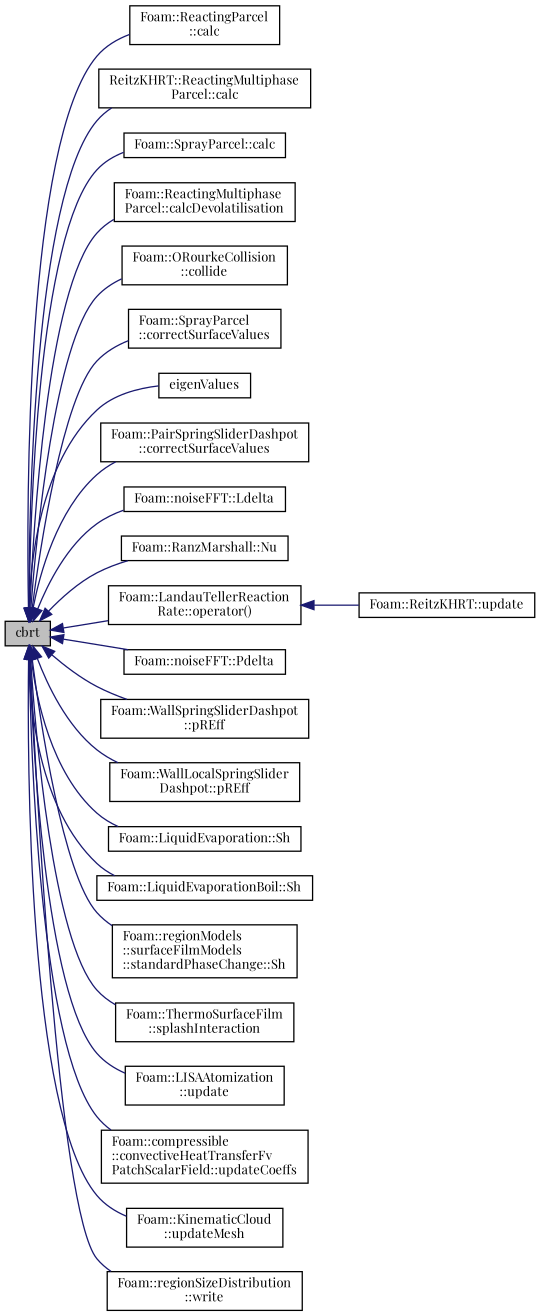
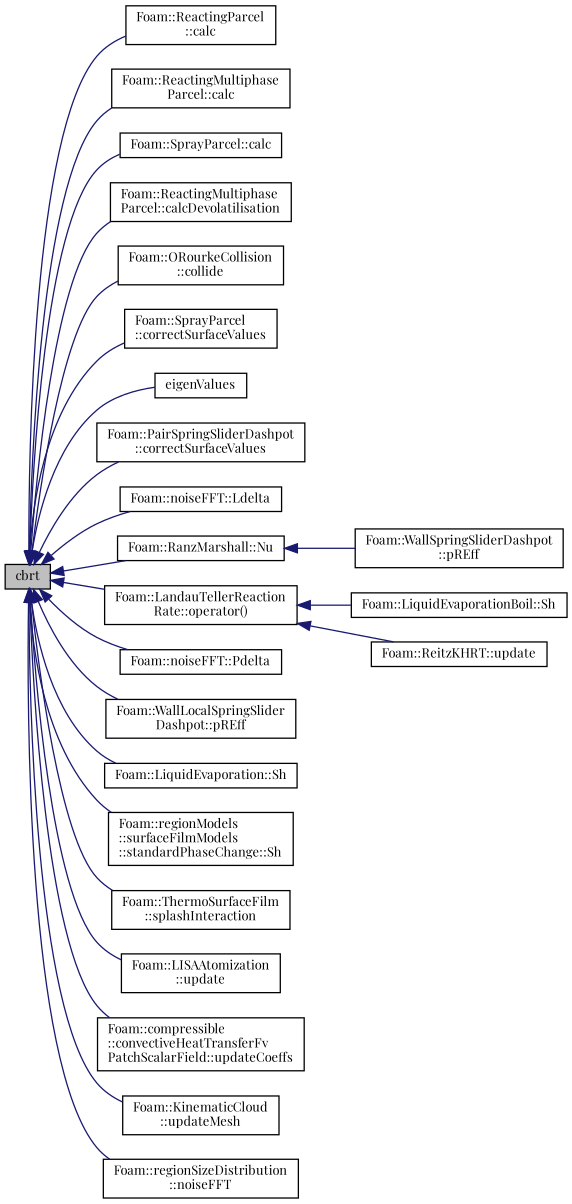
node "ReitzKHRT::ReactingMultiphase Parcel::calc": label "ReitzKHRT::ReactingMultiphase Parcel::calc" -> "Foam::ReactingMultiphase Parcel::calc"
edge "Foam::WallSpringSliderDashpot ::pREff" -> "cbrt": now "Foam::WallSpringSliderDashpot ::pREff" -> "Foam::RanzMarshall::Nu"
edge "Foam::LiquidEvaporationBoil::Sh" -> "cbrt": now "Foam::LiquidEvaporationBoil::Sh" -> "Foam::LandauTellerReaction Rate::operator()"
node "Foam::regionSizeDistribution ::write": label "Foam::regionSizeDistribution ::write" -> "Foam::regionSizeDistribution ::noiseFFT"
